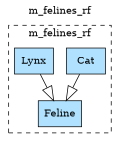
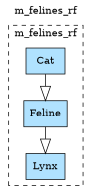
edge "Lynx" -> "Feline": reversed
